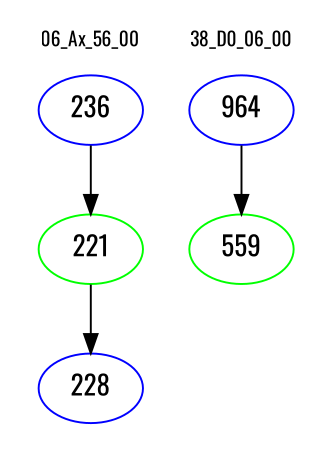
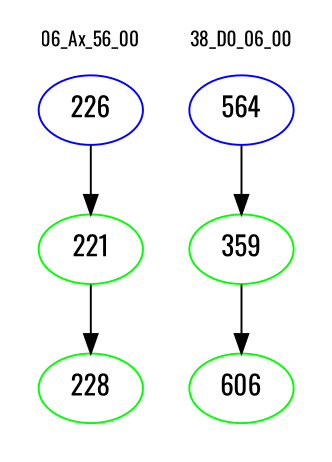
node "236": label "236" -> "226"
node "964": label "964" -> "564"
node "559": label "559" -> "359"
node "228": color blue -> green
node "606": added
